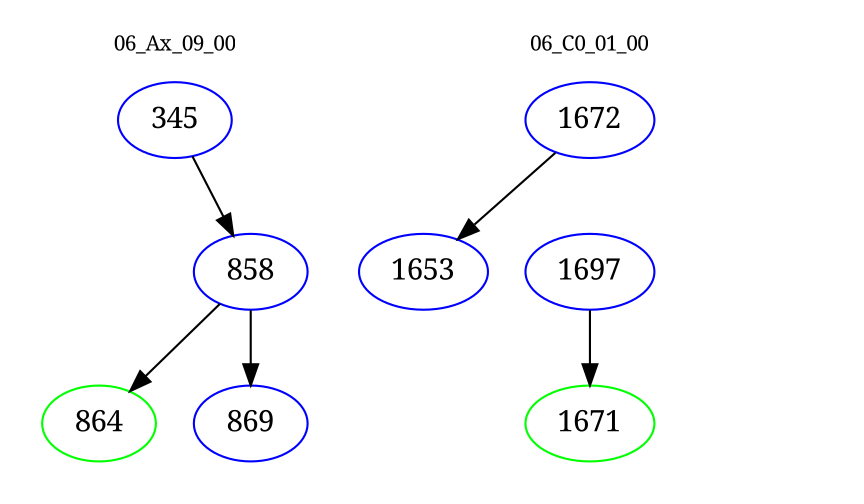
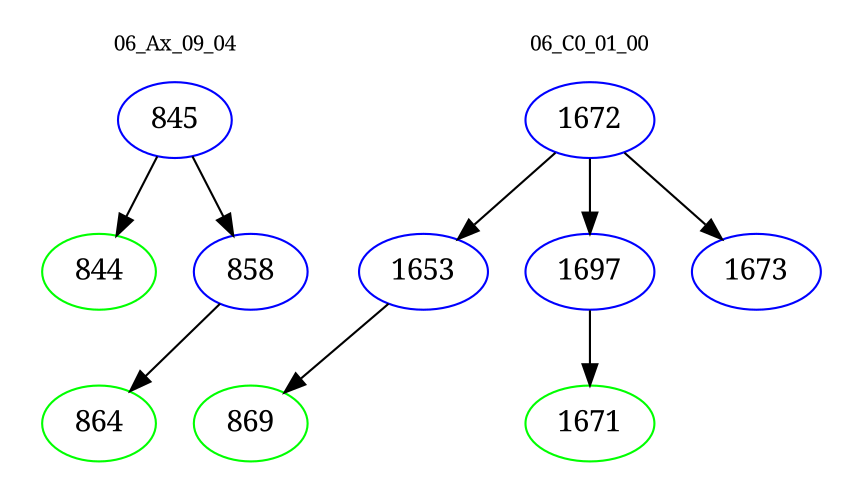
cluster "06_Ax_09_00": label "06_Ax_09_00" -> "06_Ax_09_04"
node "345": label "345" -> "845"
edge "1672" -> "1697": added
node "844": added
node "1673": added
edge "858" -> "869": now "1653" -> "869"
node "869": color blue -> green
